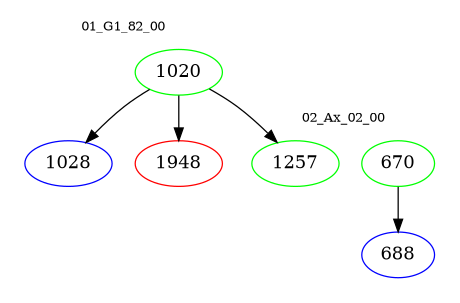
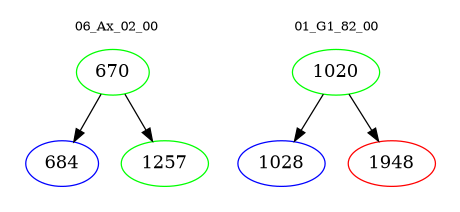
edge "1020" -> "1257": now "670" -> "1257"
cluster "02_Ax_02_00": label "02_Ax_02_00" -> "06_Ax_02_00"
node "688": label "688" -> "684"
